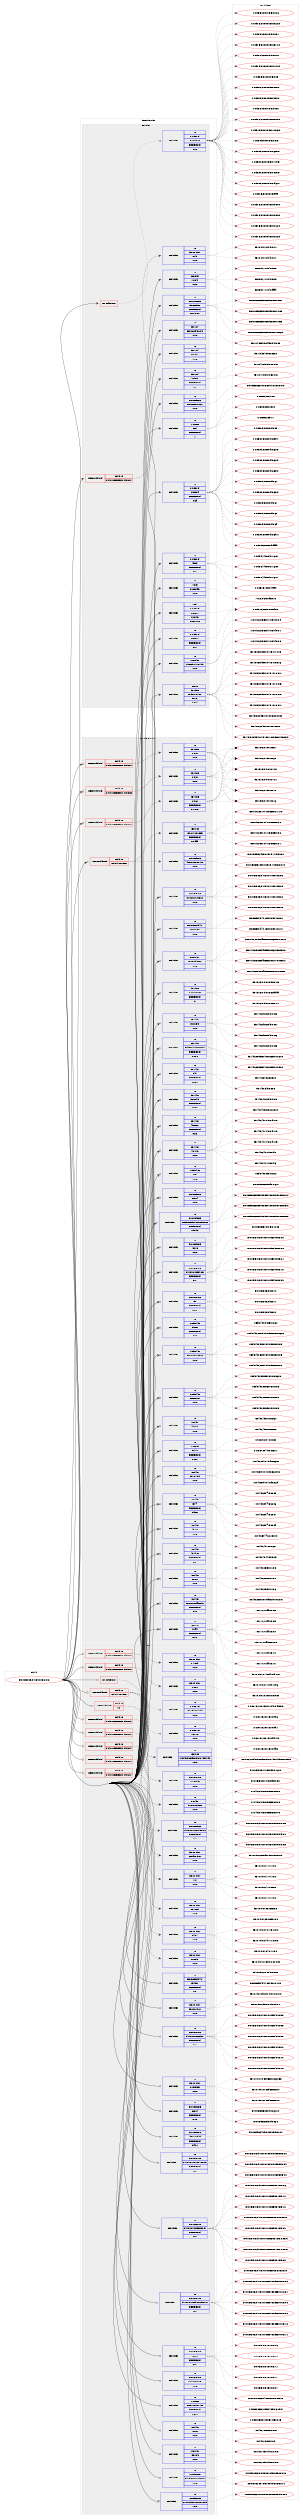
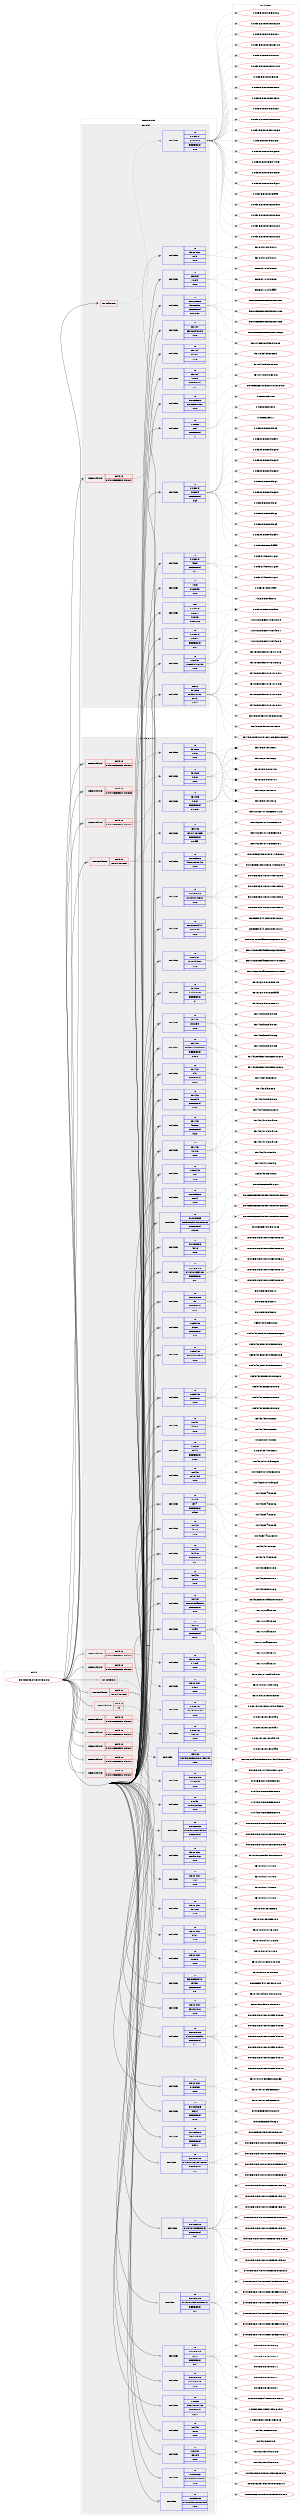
node "gnome-extra/nm-applet-1.4.6-r1": label "gnome-extra/nm-applet-1.4.6-r1" -> "gnome-extra/nm-libgnome-1.4.6-r1"
node "gnome-extra/cinnamon-control-center-3.2.0": added
